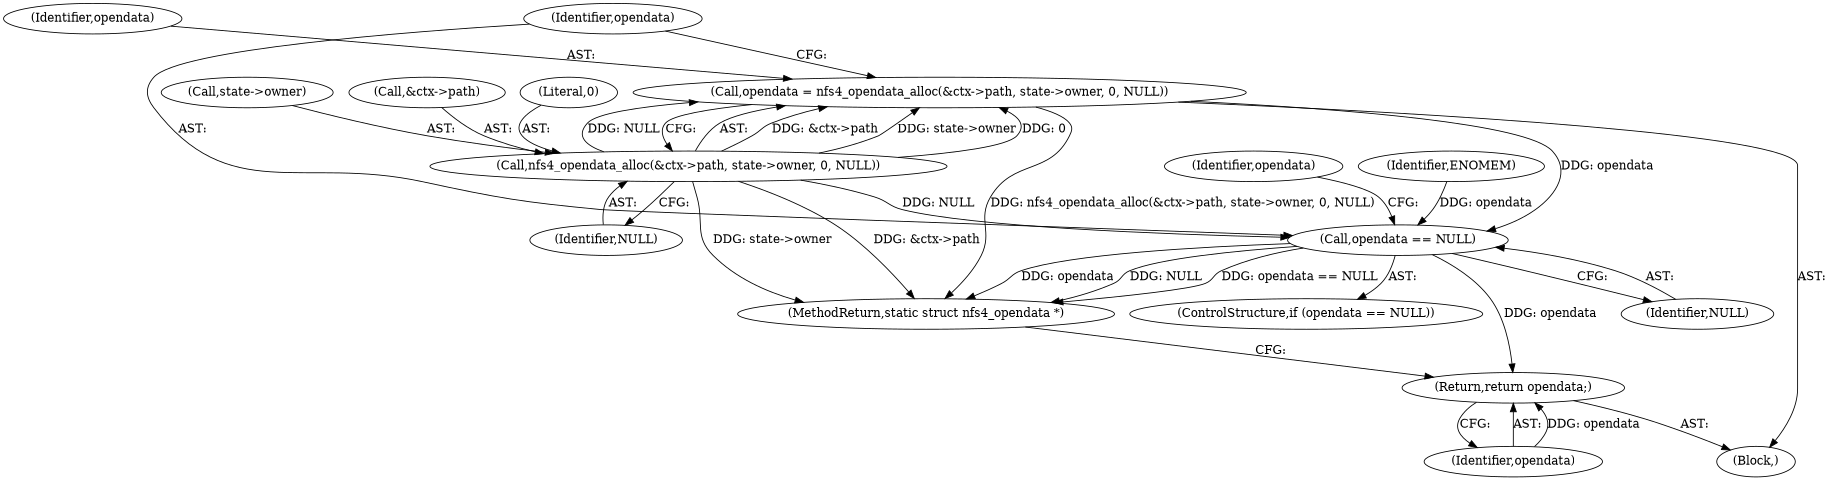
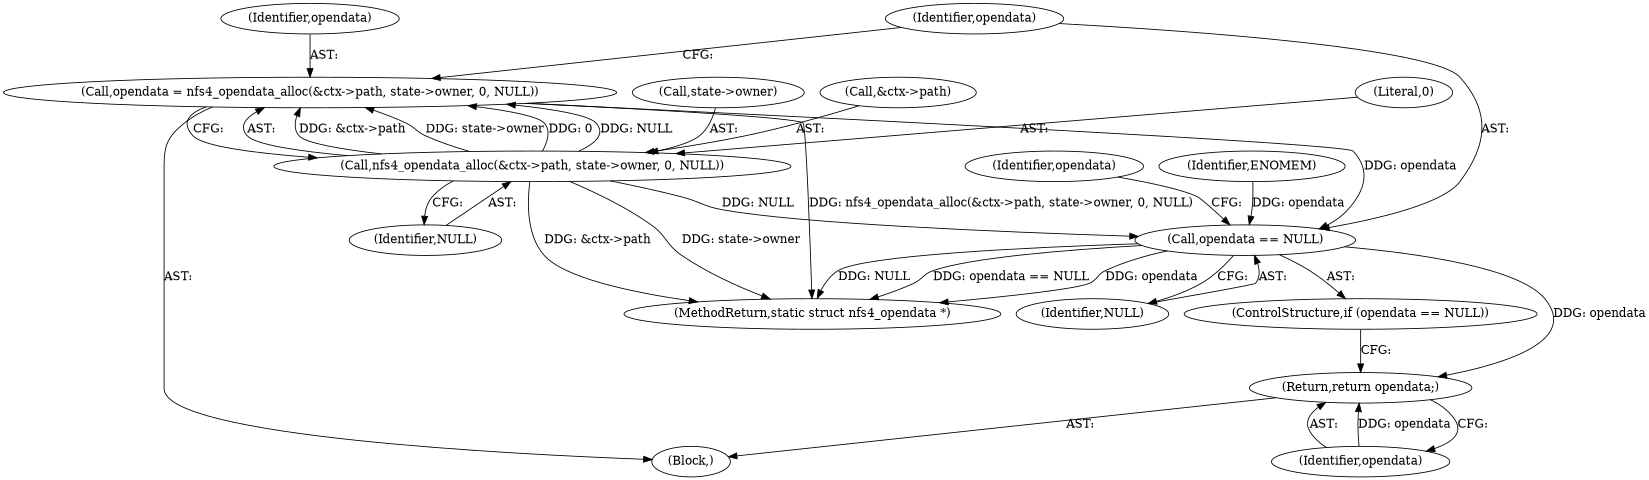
edge "(MethodReturn,static struct nfs4_opendata *)" -> "(Return,return opendata;)": now "(ControlStructure,if (opendata == NULL))" -> "(Return,return opendata;)"
